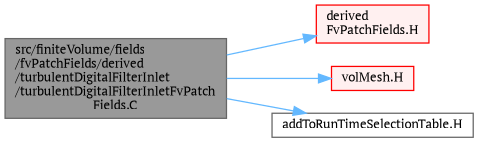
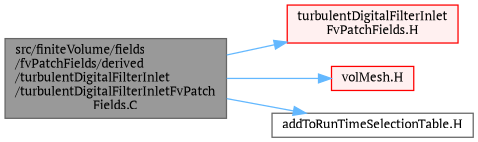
node "derived FvPatchFields.H": label "derived FvPatchFields.H" -> "turbulentDigitalFilterInlet FvPatchFields.H"
